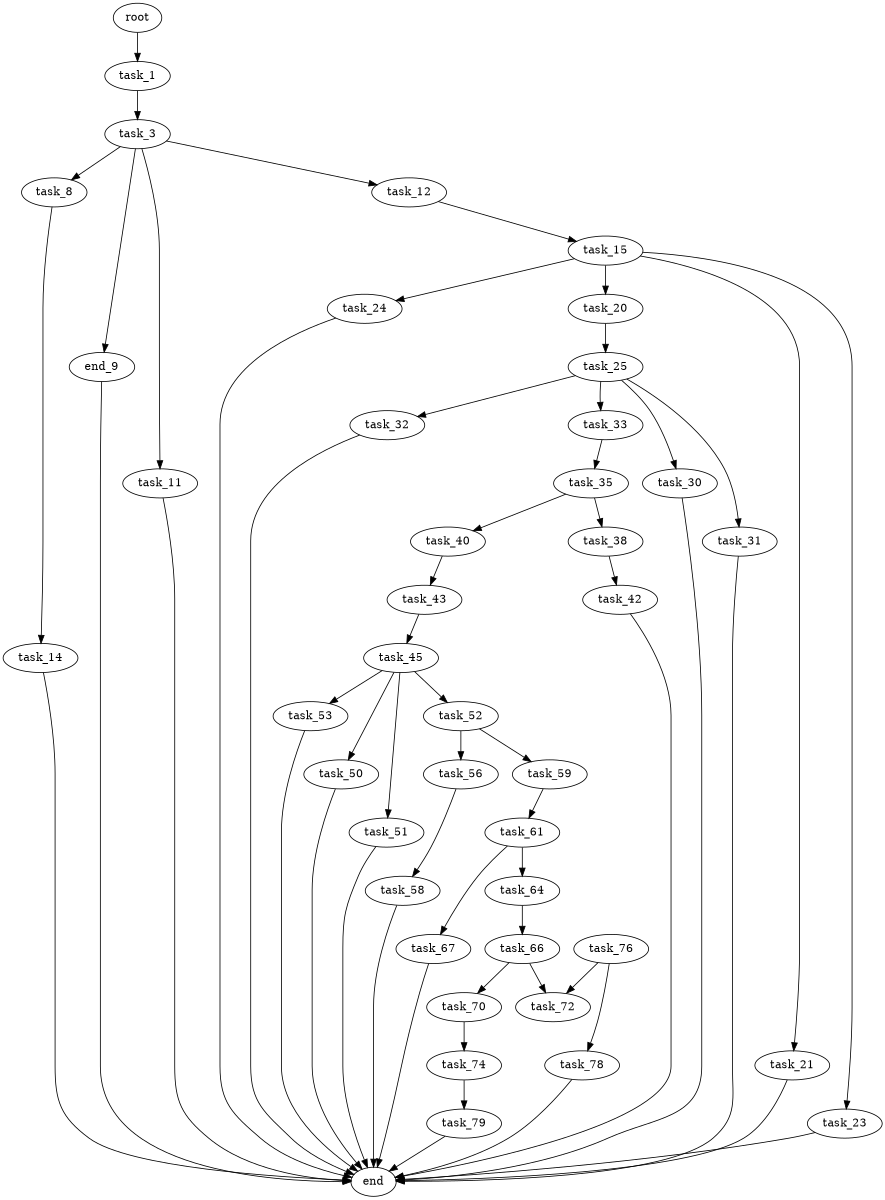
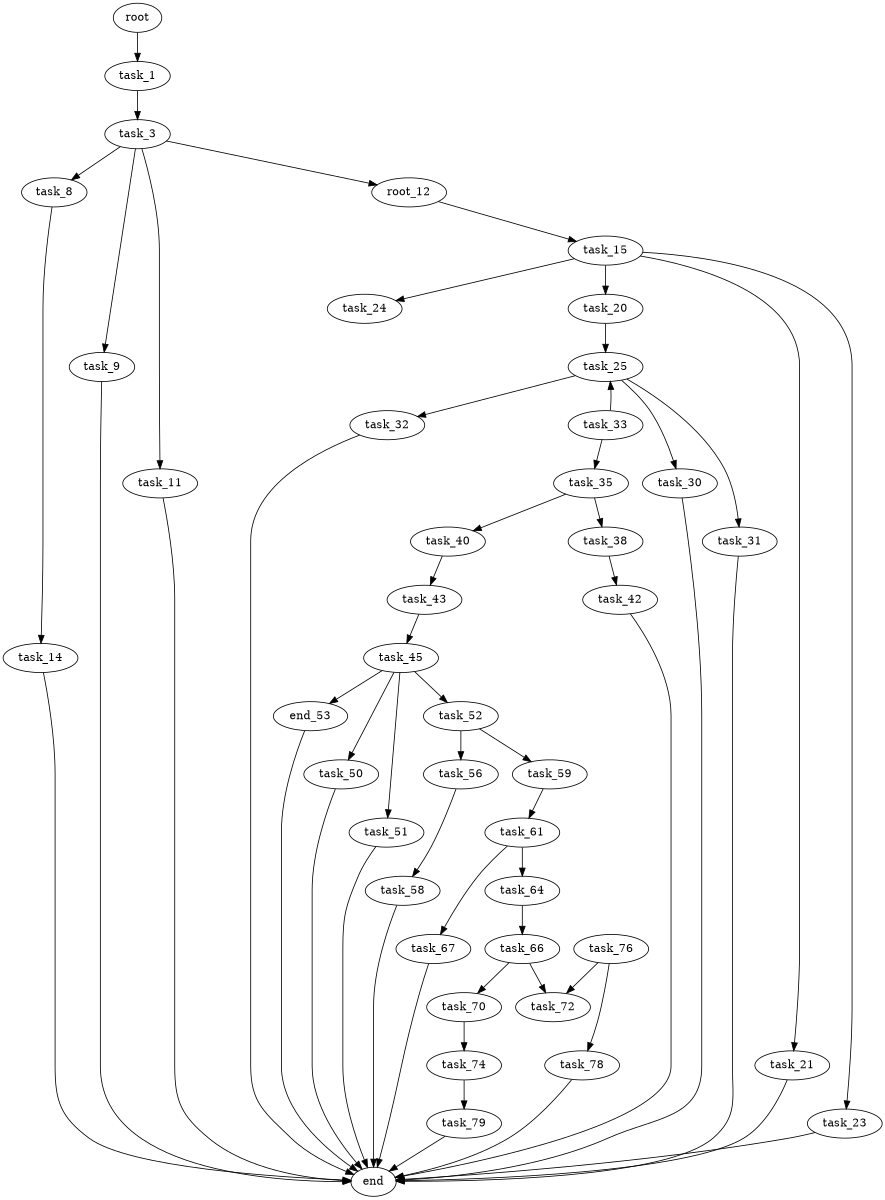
node "task_12": label "task_12" -> "root_12"
node "end_9": label "end_9" -> "task_9"
edge "task_25" -> "task_33": reversed
node "task_53": label "task_53" -> "end_53"
edge "task_24" -> "end": removed
